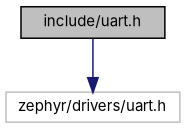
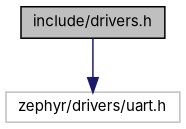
node "include/uart.h": label "include/uart.h" -> "include/drivers.h"
